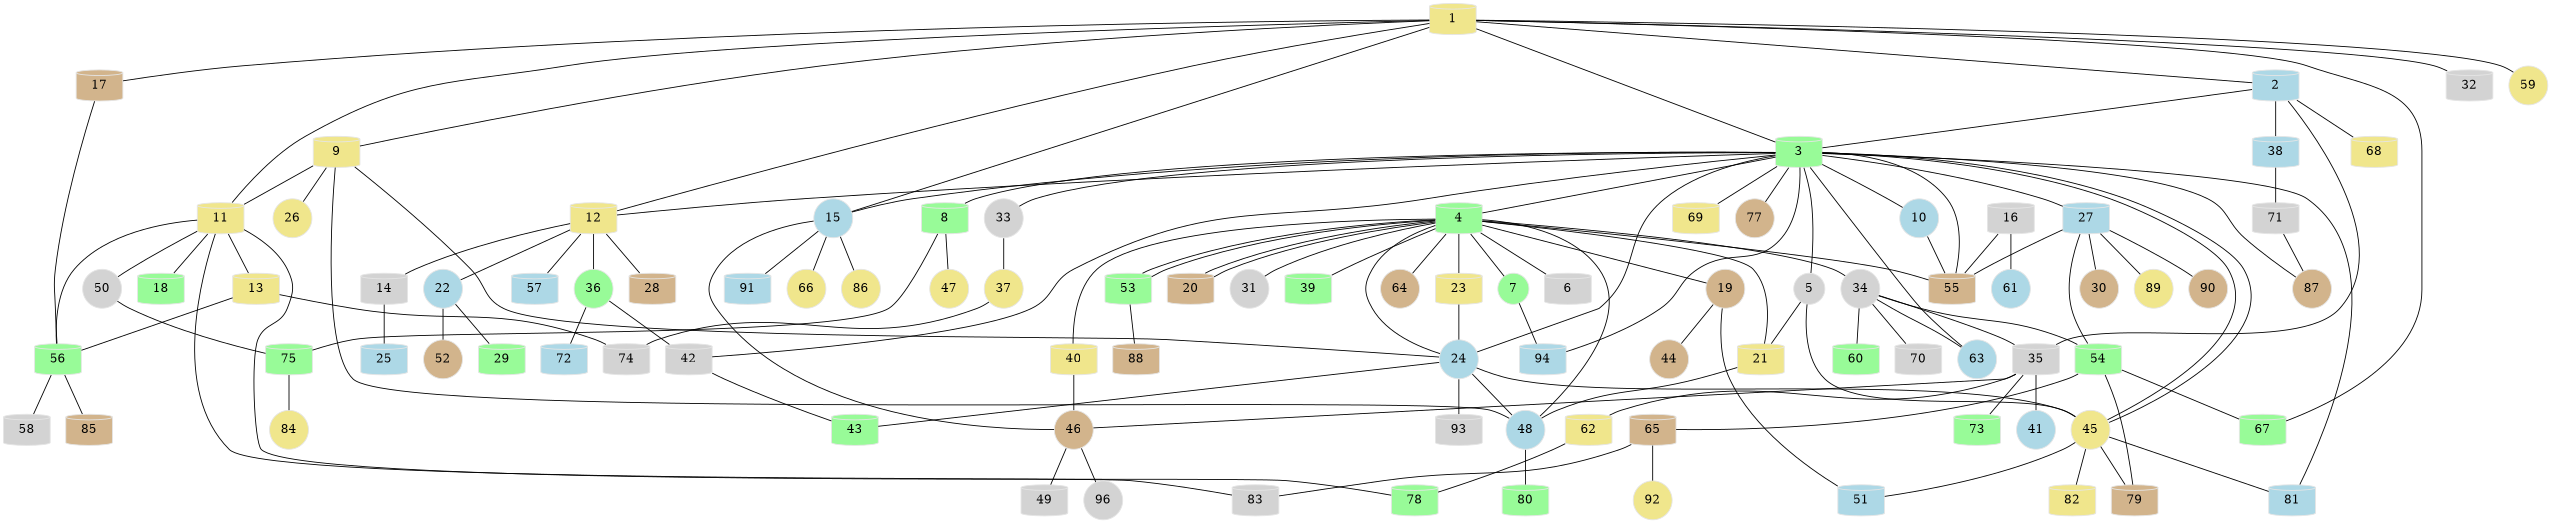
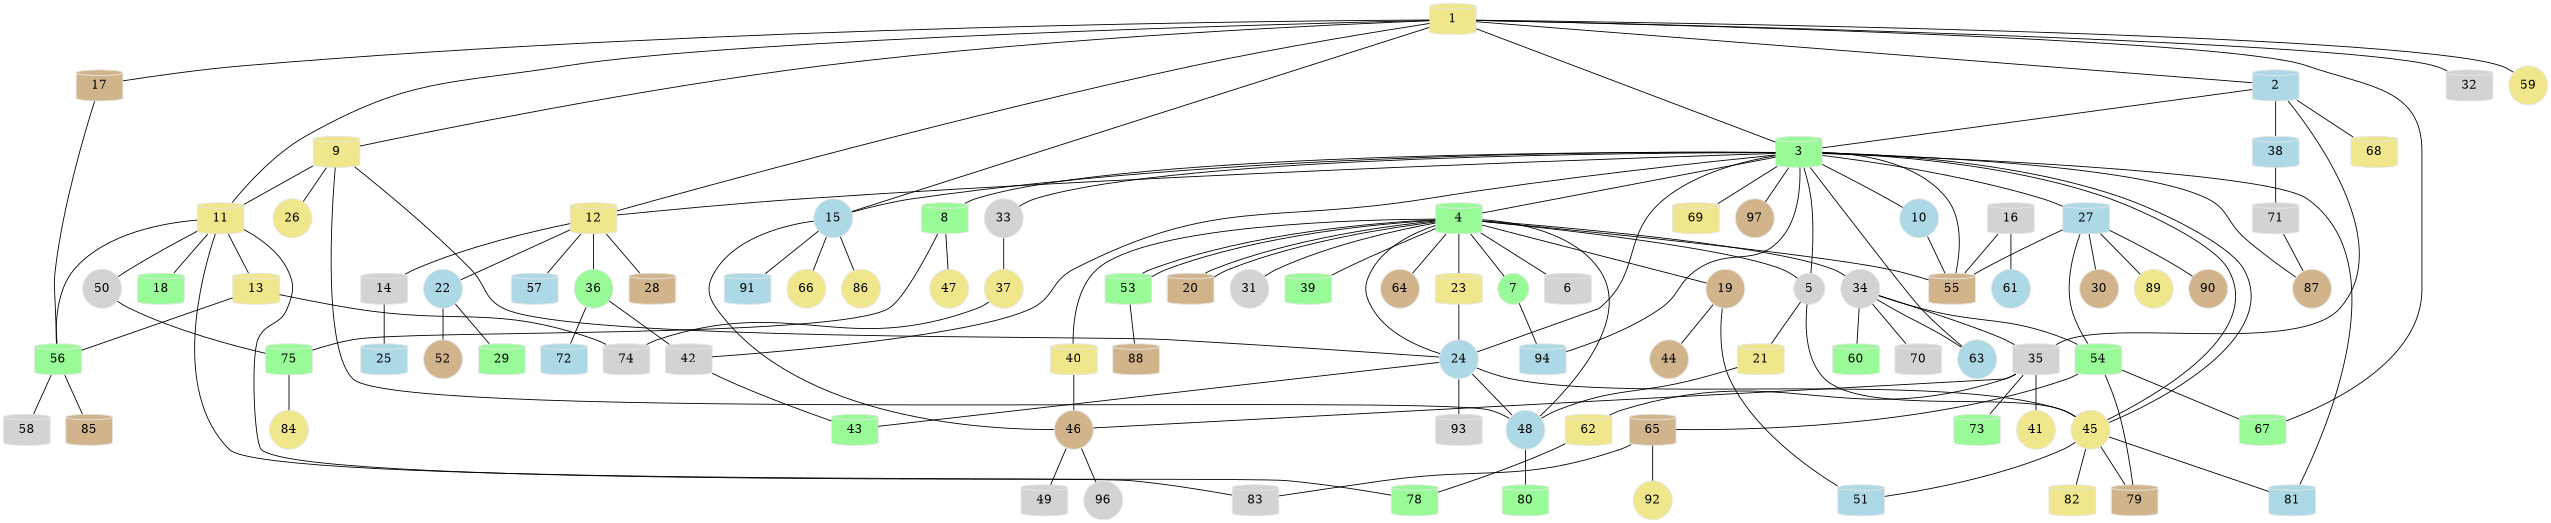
node "77": label "77" -> "97"
edge "4" -- "21": now "4" -- "5"
node "41": fillcolor lightblue -> khaki
